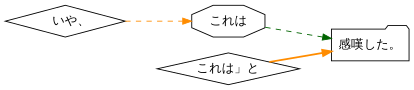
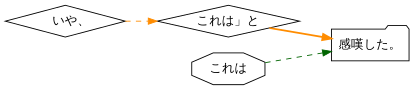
edge "いや、" -> "これは": now "いや、" -> "これは」と"
